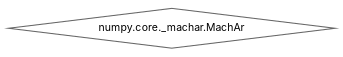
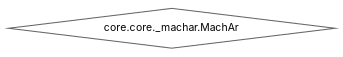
node "numpy.core._machar.MachAr": label "numpy.core._machar.MachAr" -> "core.core._machar.MachAr"
